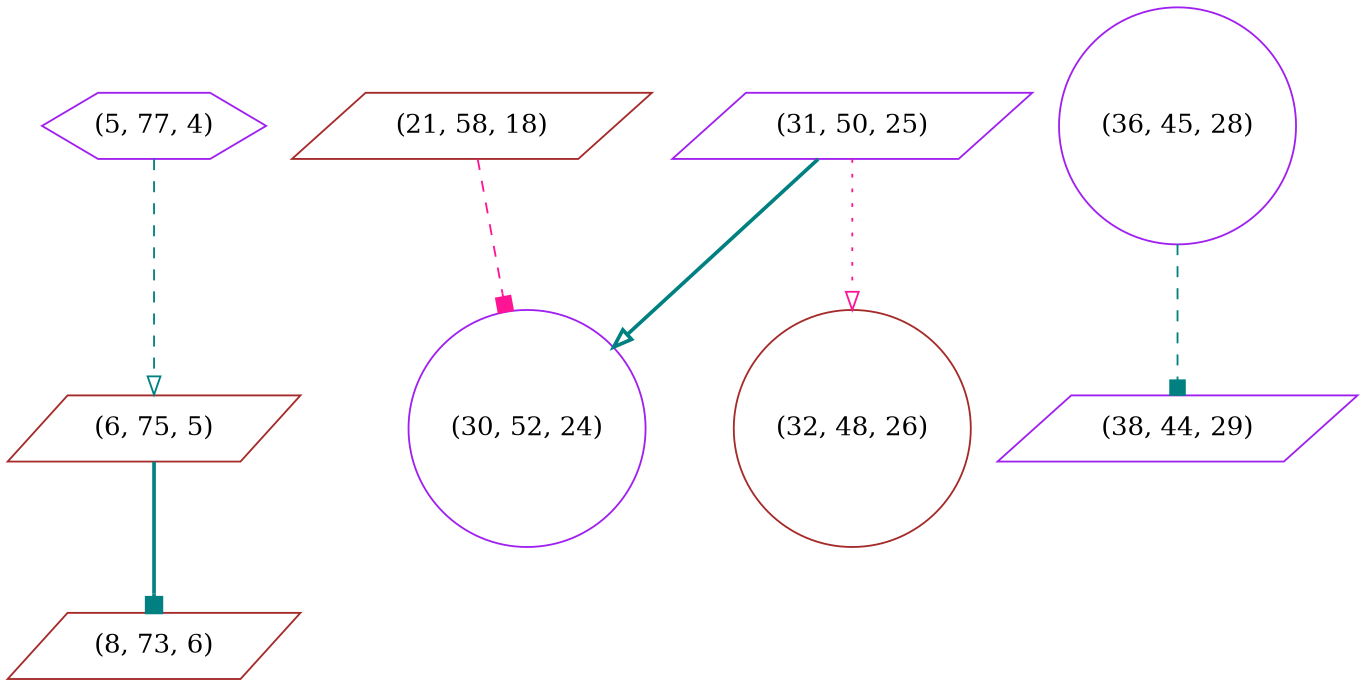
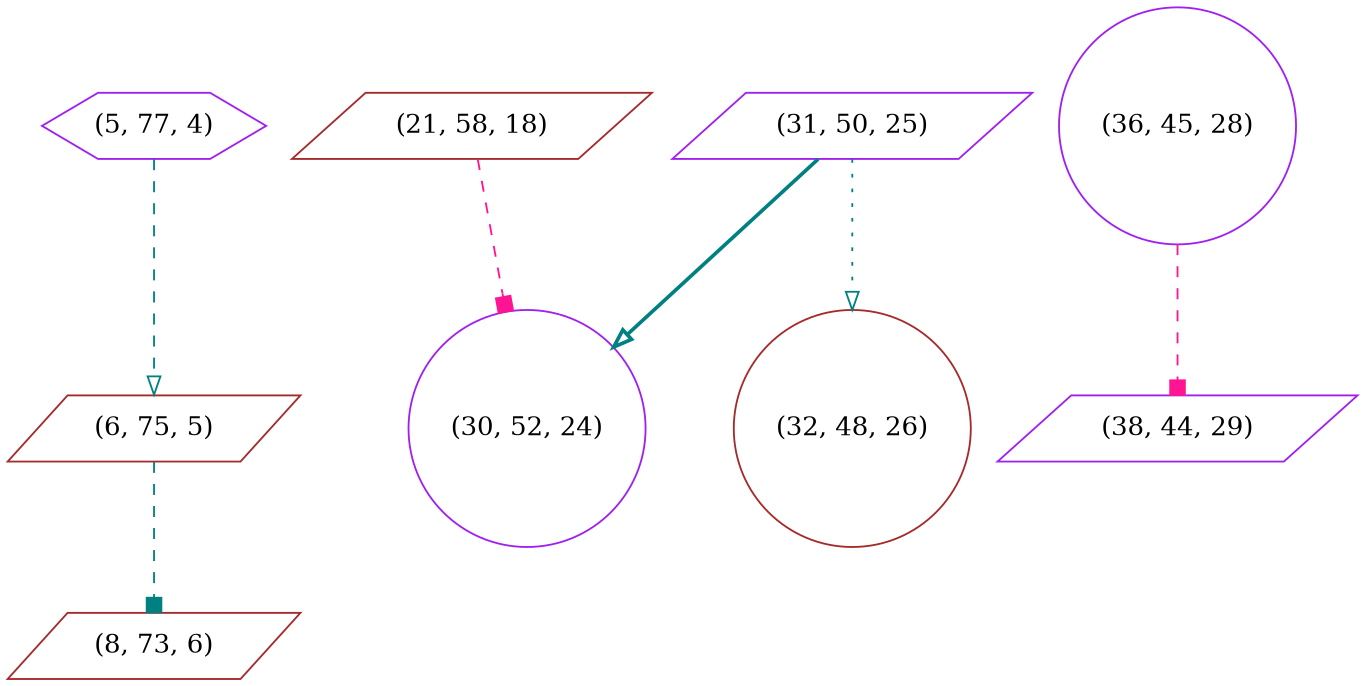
edge "(31, 50, 25)" -> "(32, 48, 26)": color deeppink -> teal
edge "(36, 45, 28)" -> "(38, 44, 29)": color teal -> deeppink
edge "(6, 75, 5)" -> "(8, 73, 6)": style bold -> dashed
